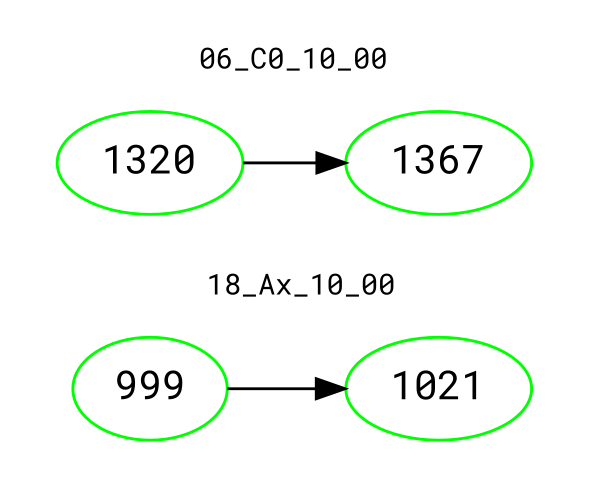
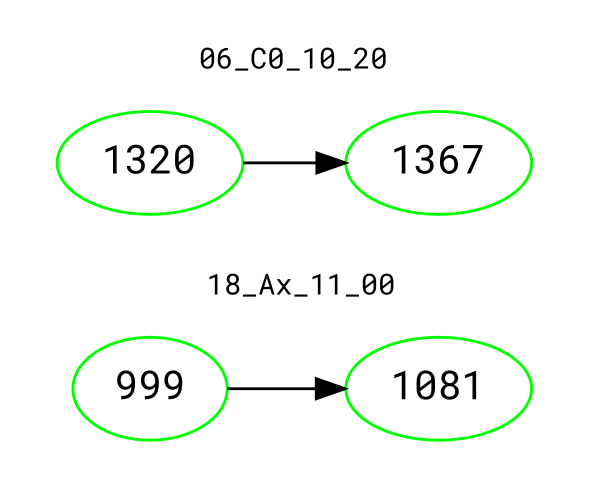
cluster "06_C0_10_00": label "06_C0_10_00" -> "06_C0_10_20"
cluster "18_Ax_10_00": label "18_Ax_10_00" -> "18_Ax_11_00"
node "1021": label "1021" -> "1081"
